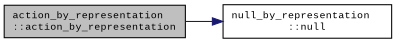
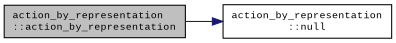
node "null_by_representation ::null": label "null_by_representation ::null" -> "action_by_representation ::null"
